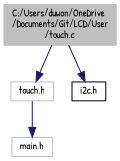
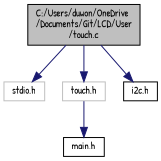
node "C:/Users/duwon/OneDrive /Documents/Git/LCD/User /touch.c": color grey75 -> black
node "stdio.h": added
node "main.h": color grey75 -> black
